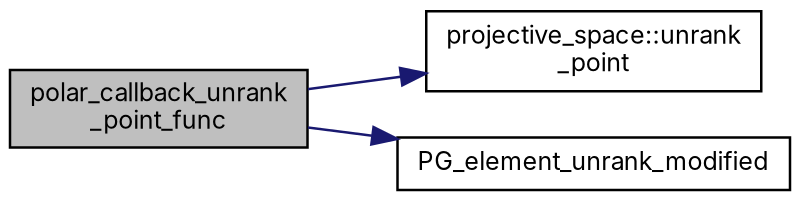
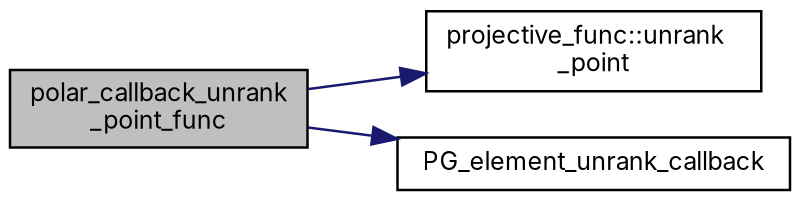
node "projective_space::unrank _point": label "projective_space::unrank _point" -> "projective_func::unrank _point"
node "PG_element_unrank_modified": label "PG_element_unrank_modified" -> "PG_element_unrank_callback"
